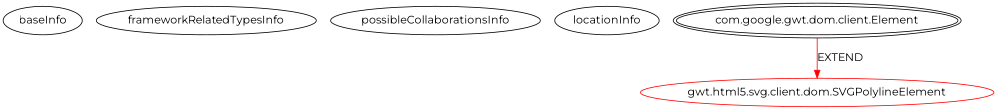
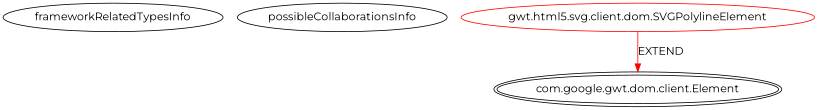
node "baseInfo": removed
node "locationInfo": removed
edge "com.google.gwt.dom.client.Element" -> "gwt.html5.svg.client.dom.SVGPolylineElement": reversed
